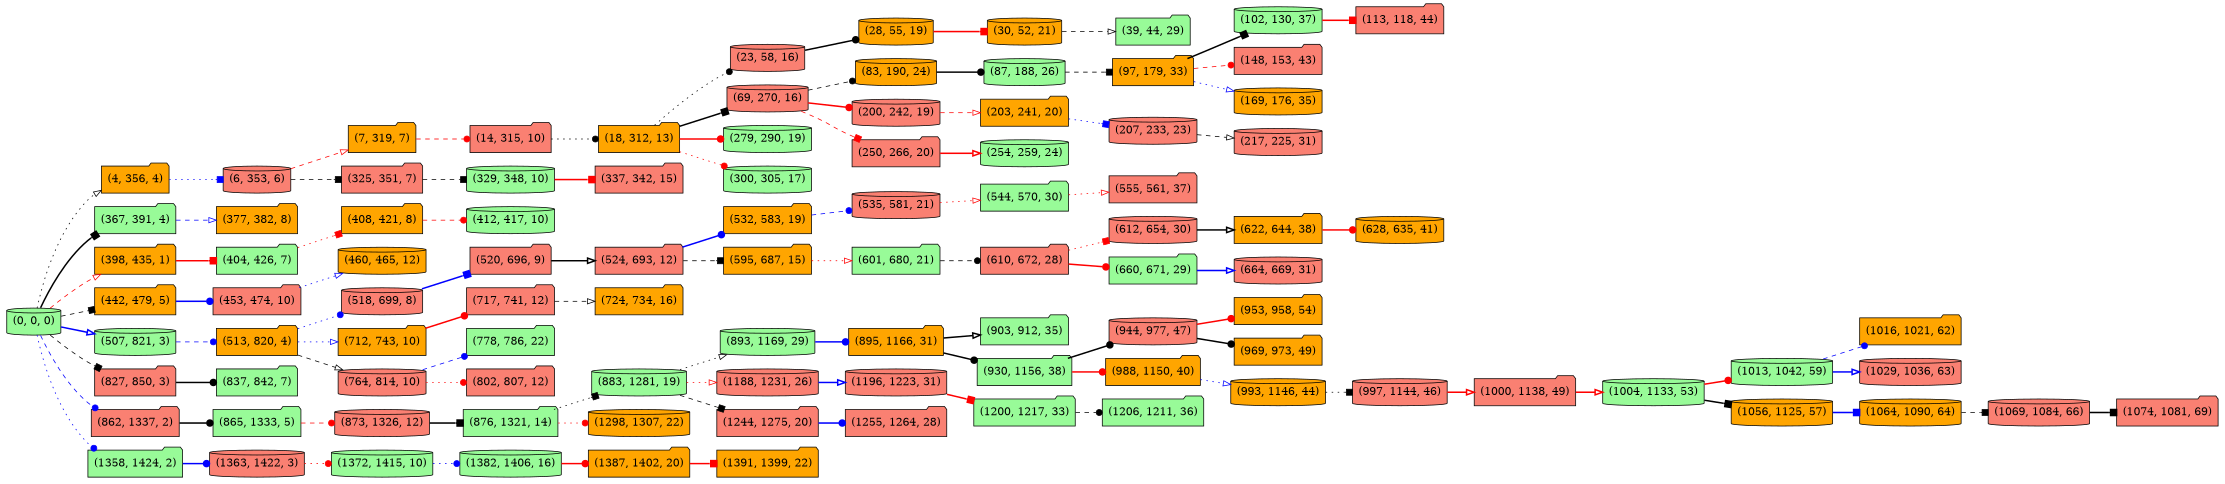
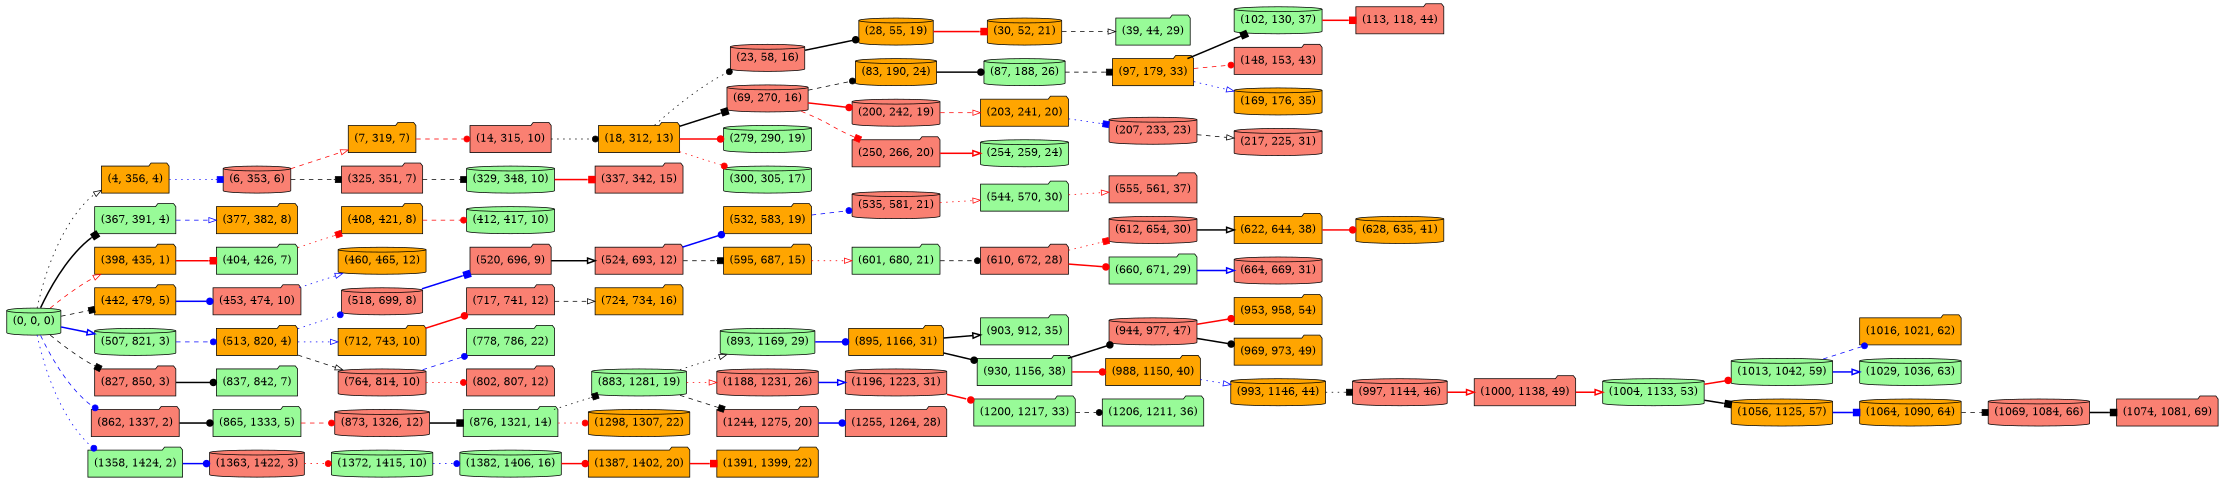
node "(1029, 1036, 63)": fillcolor salmon -> palegreen
edge "(1196, 1223, 31)" -> "(1200, 1217, 33)": arrowhead box -> dot
